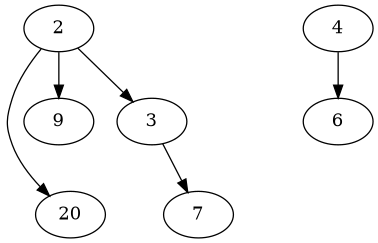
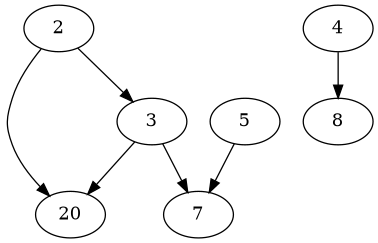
node "9": removed
node "5": added
node "6": label "6" -> "8"
edge "3" -> "20": added
